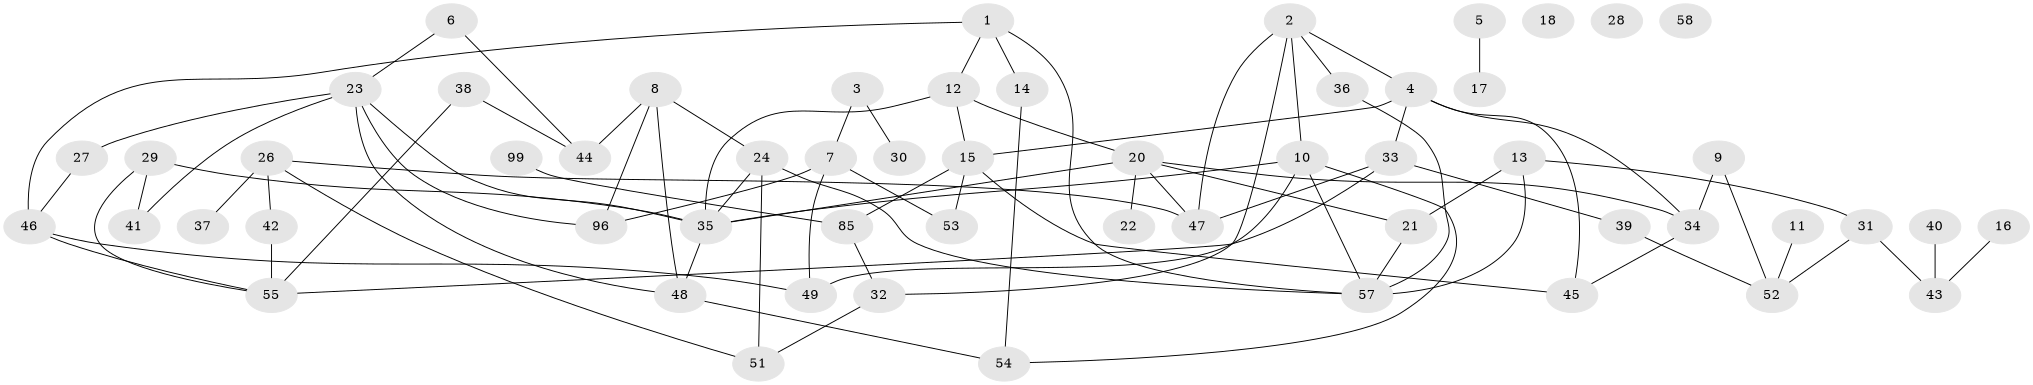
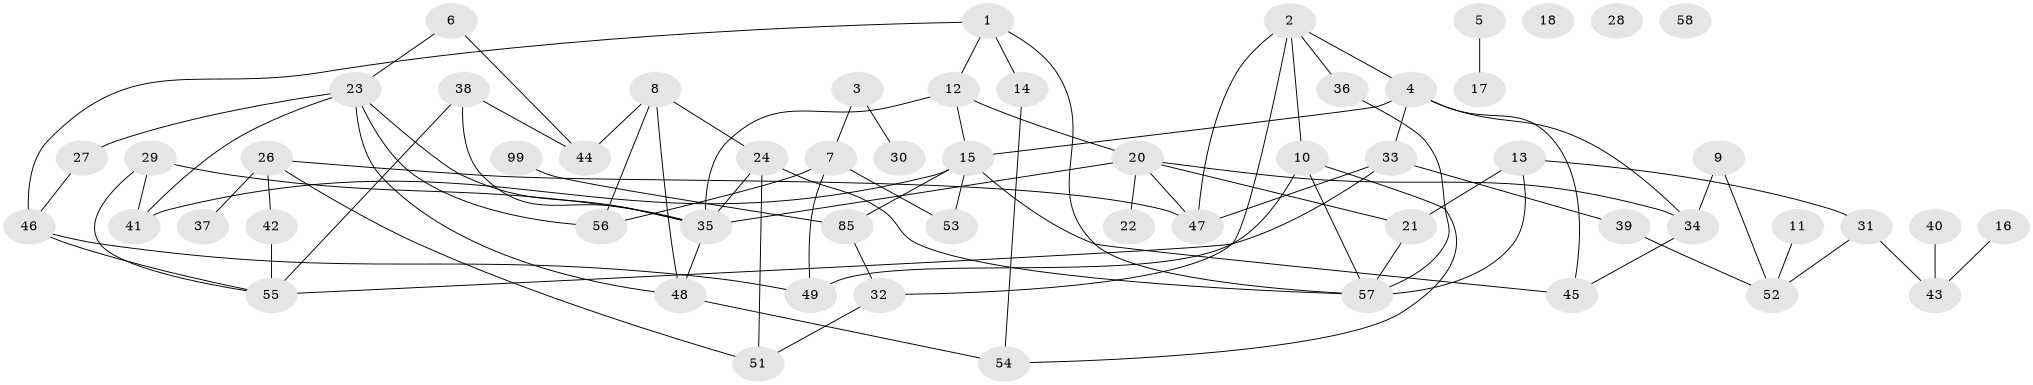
edge "10" -- "35": now "38" -- "35"
edge "15" -- "41": added
node "96": label "96" -> "56"
